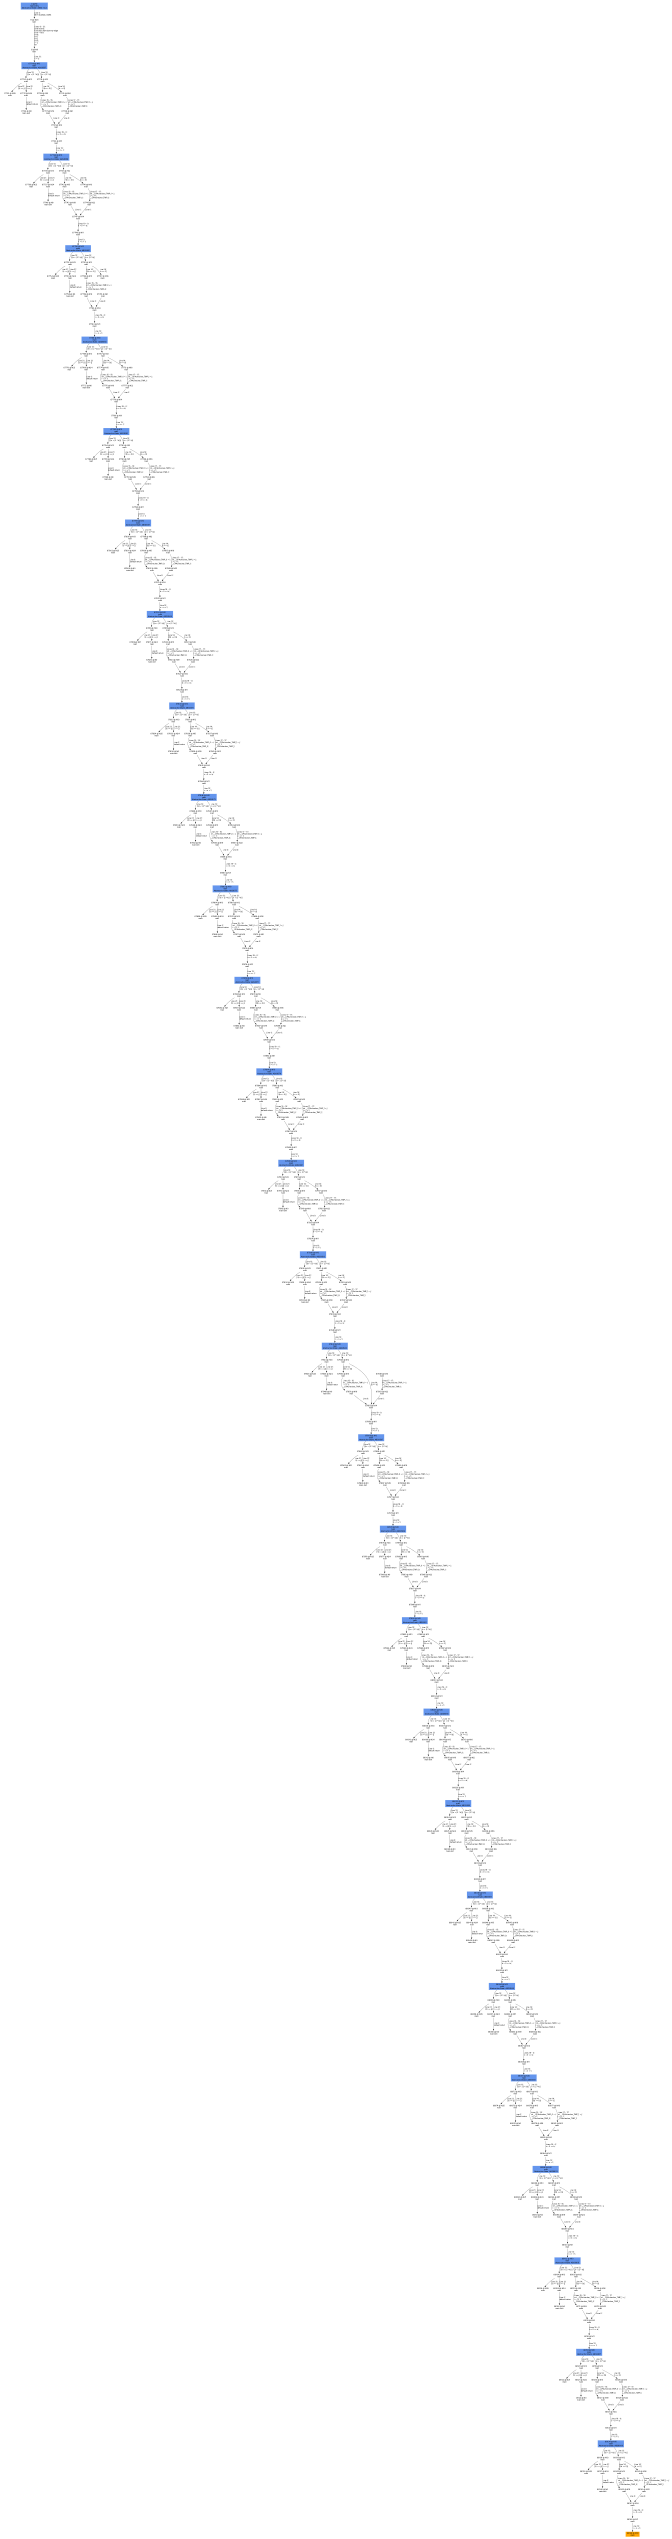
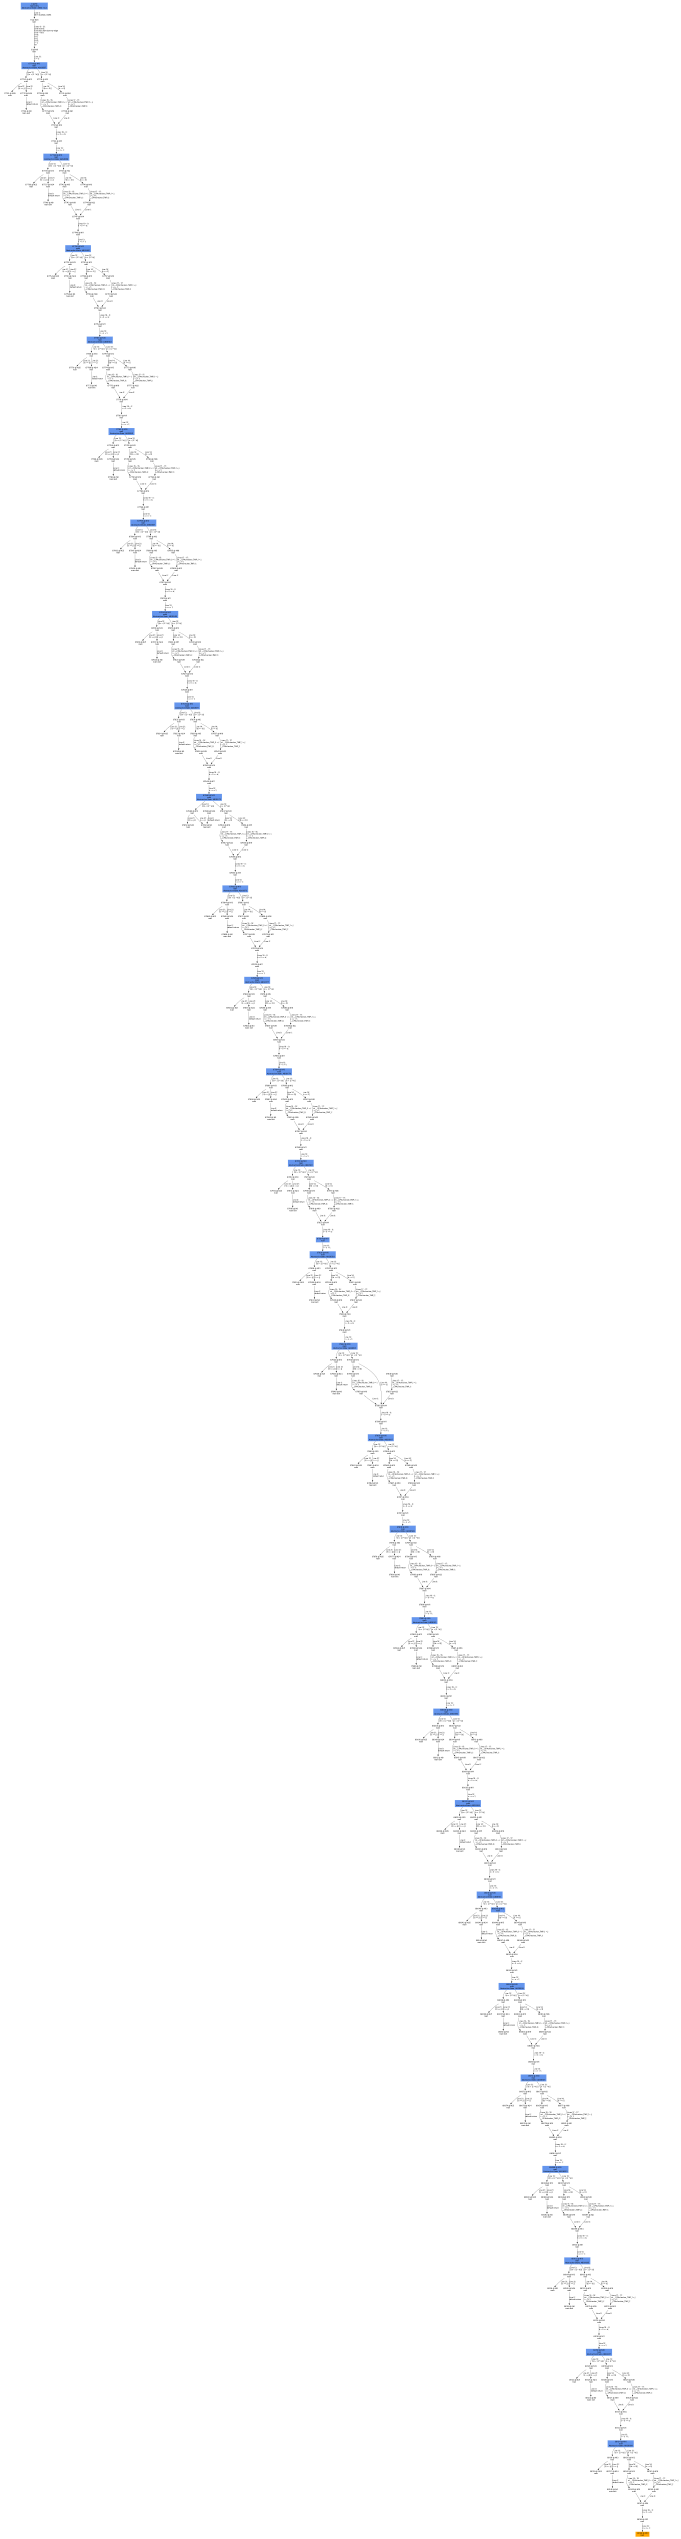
edge "67757 @ N16 main" -> "67761 @ N22 main": added, label "Lines 17 - 17: int __CPAchecker_TMP_1 = j; j = j + 1; __CPAchecker_TMP_1;"
edge "67848 @ N13 main" -> "67849 @ N24 main": now "67848 @ N13 main" -> "67852 @ N0 main exit"
node "67924 @ N11 main": fillcolor white -> cornflowerblue
node "68039 @ N12 main": fillcolor white -> cornflowerblue
